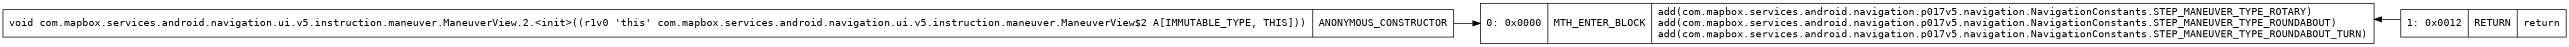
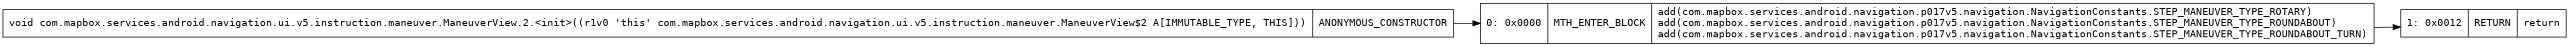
edge "1: 0x0012" -> "0: 0x0000": reversed
